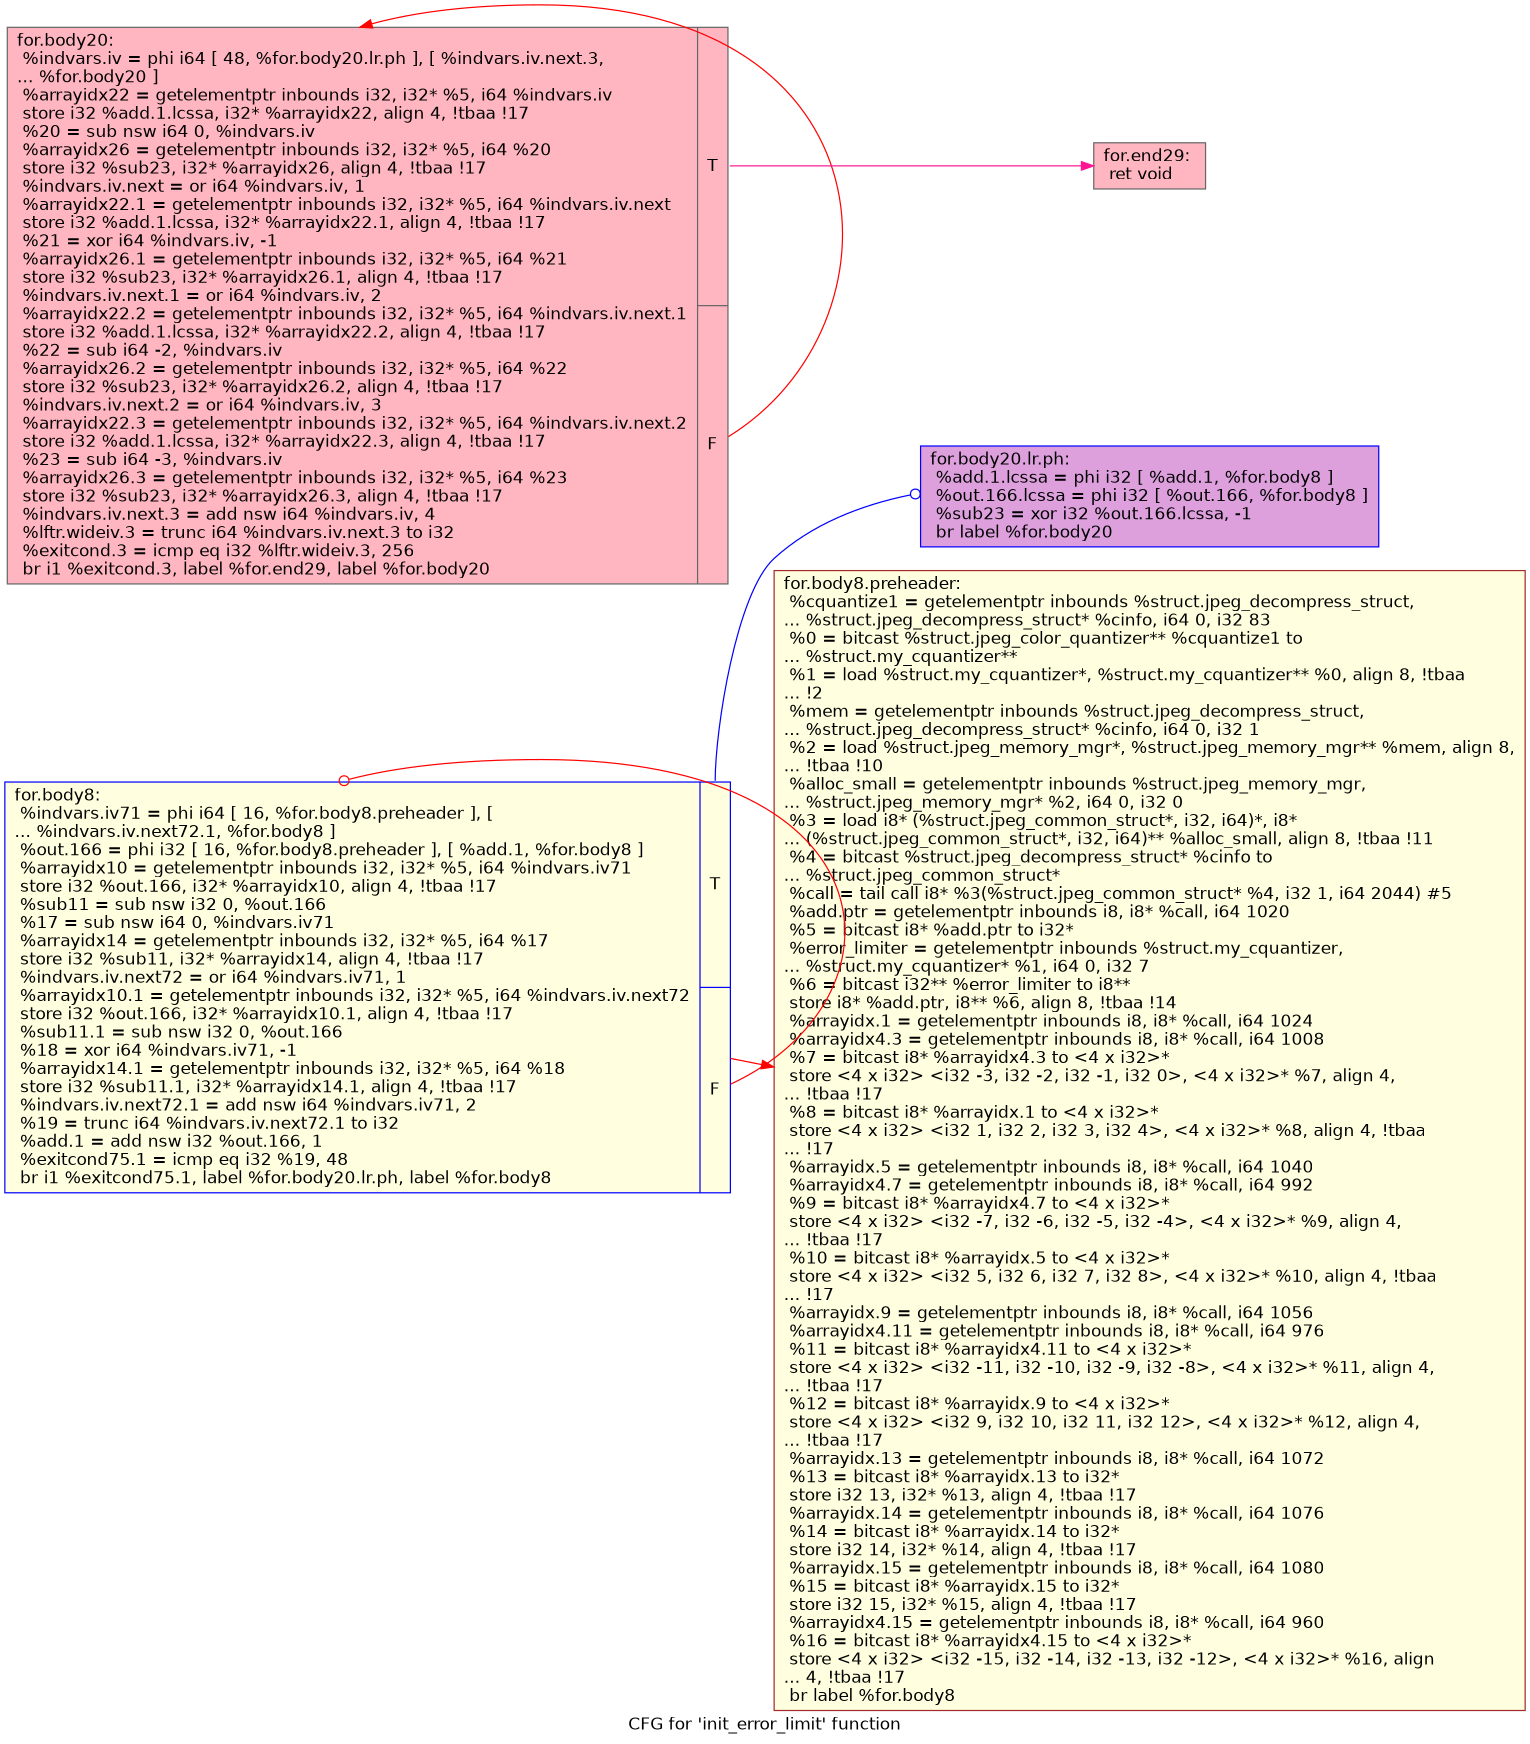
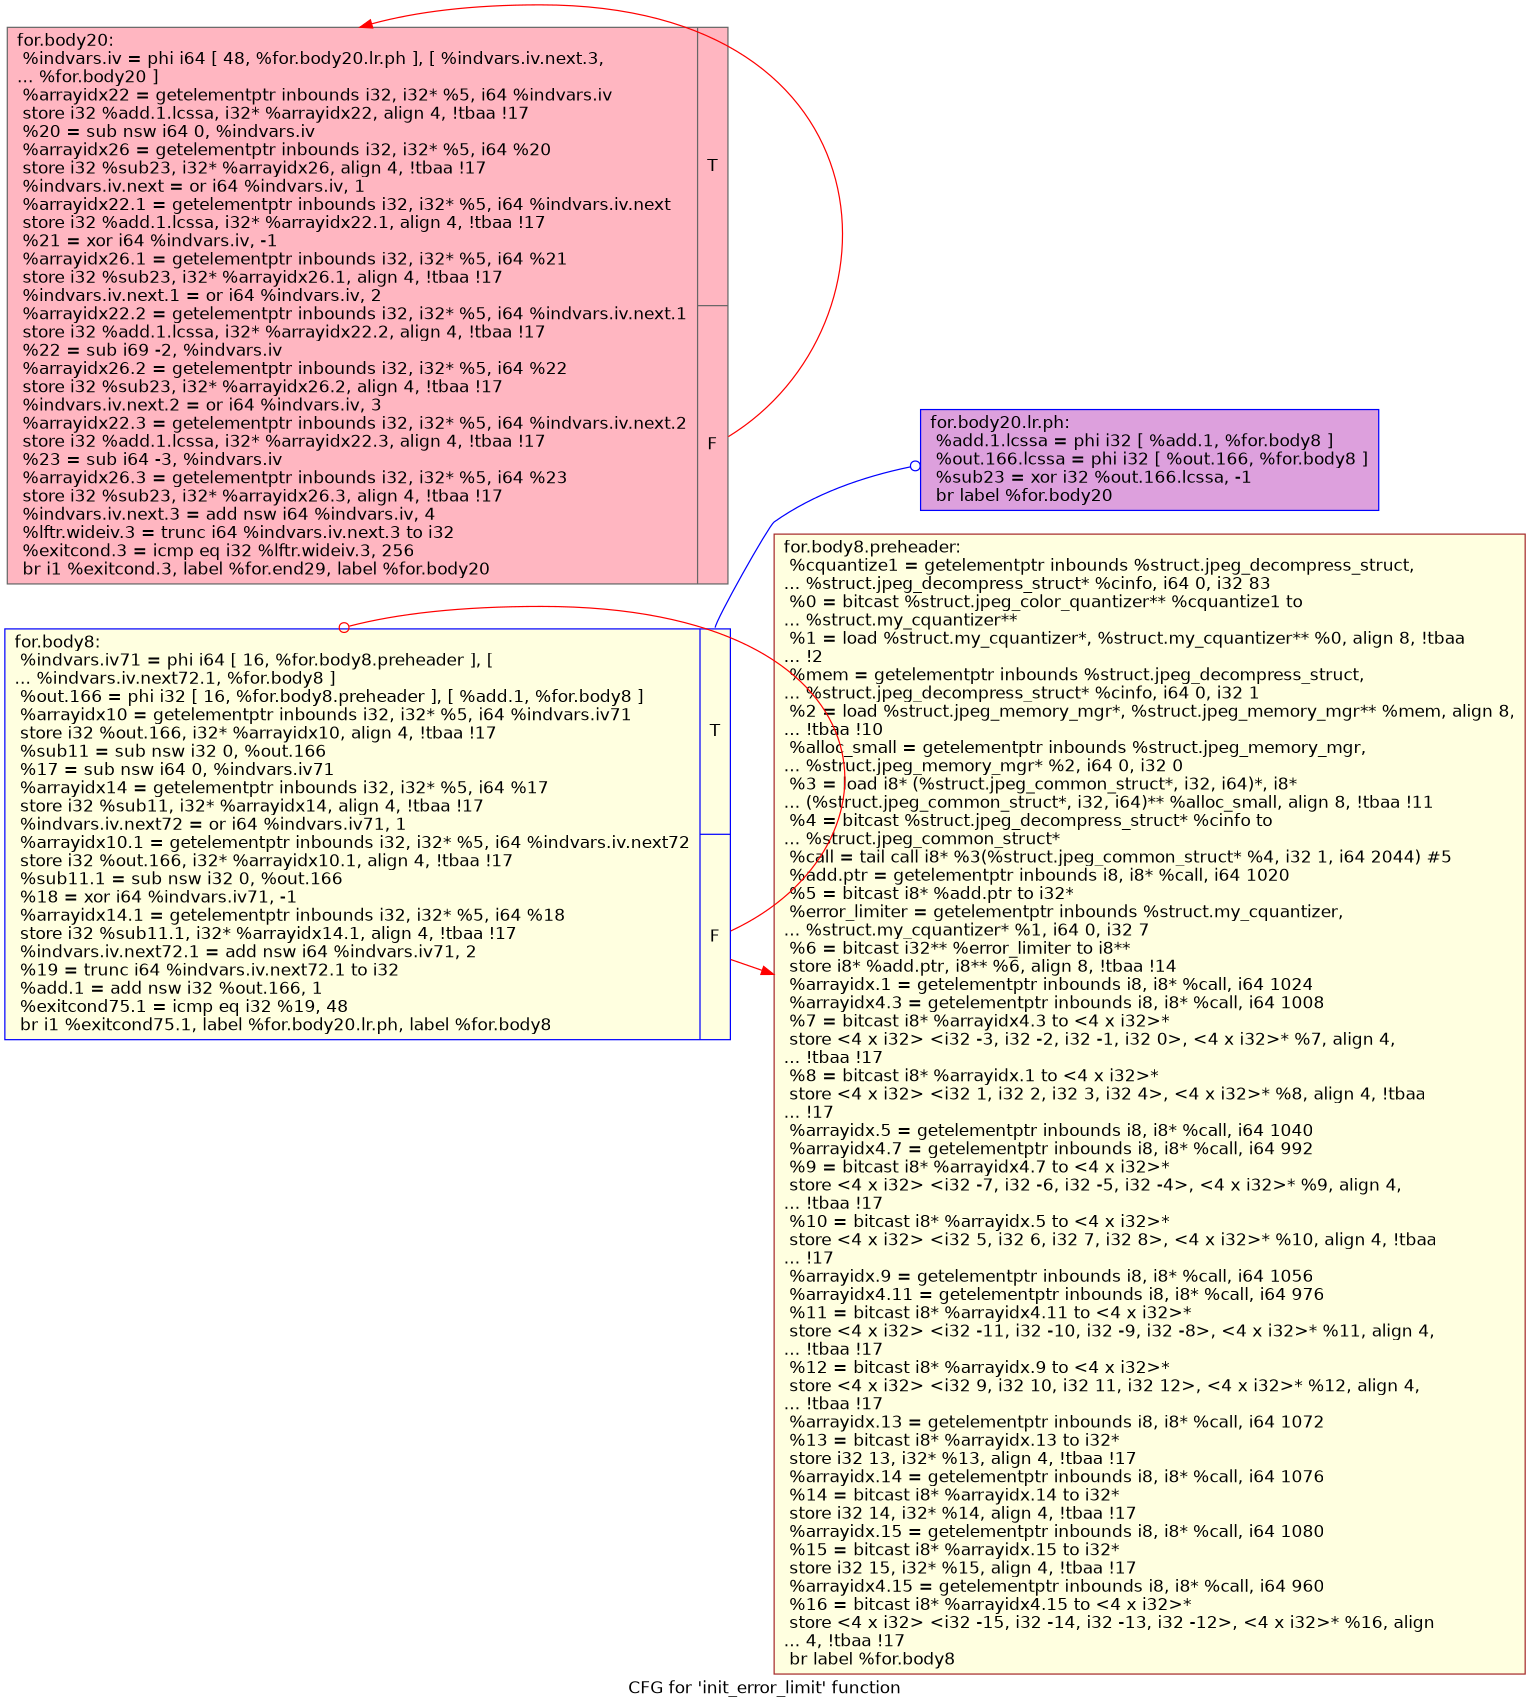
node "for.end29:": removed
node "for.body20:": text "%22 = sub i64 -2, %indvars.iv" -> "%22 = sub i69 -2, %indvars.iv"
